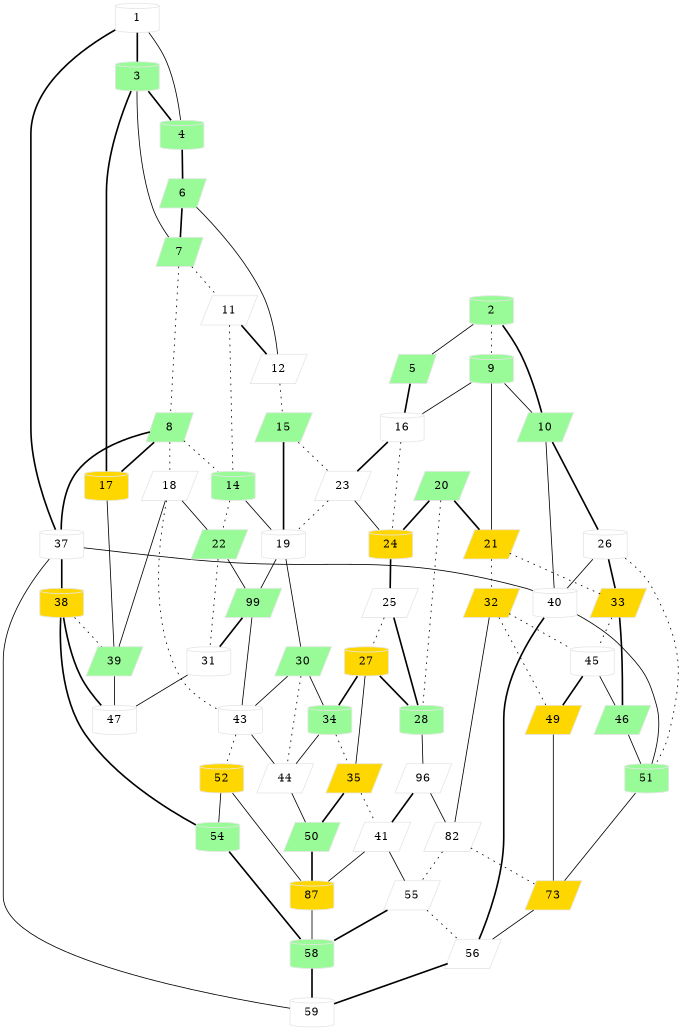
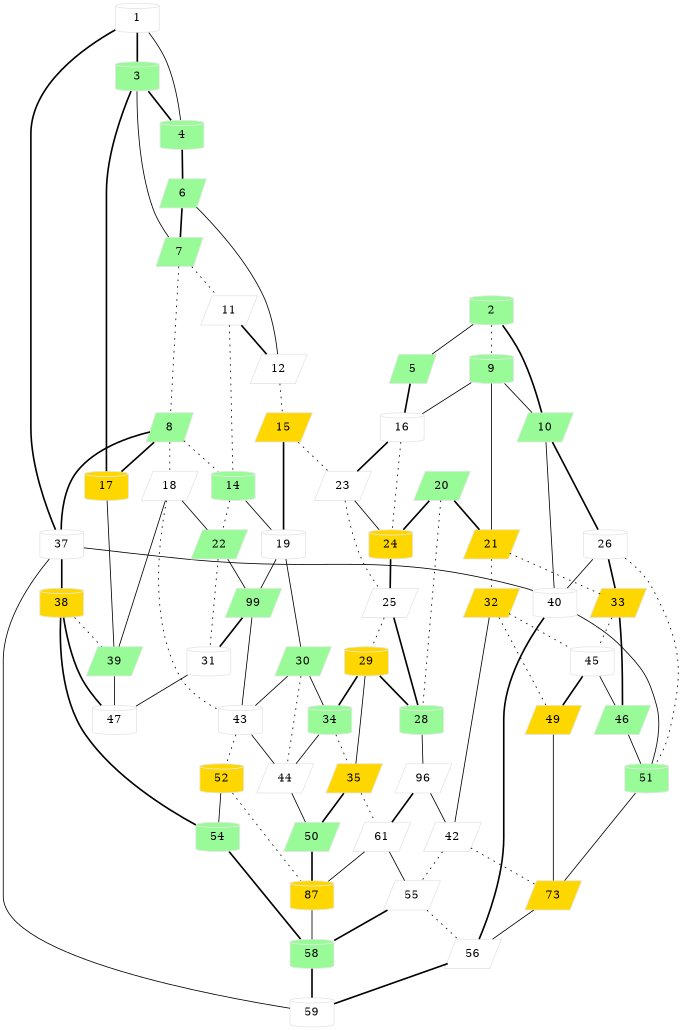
node "15": fillcolor palegreen -> gold
edge "23" -- "19": now "23" -- "25"
node "27": label "27" -> "29"
edge "52" -- "87": style solid -> dotted
node "41": label "41" -> "61"
node "82": label "82" -> "42"
